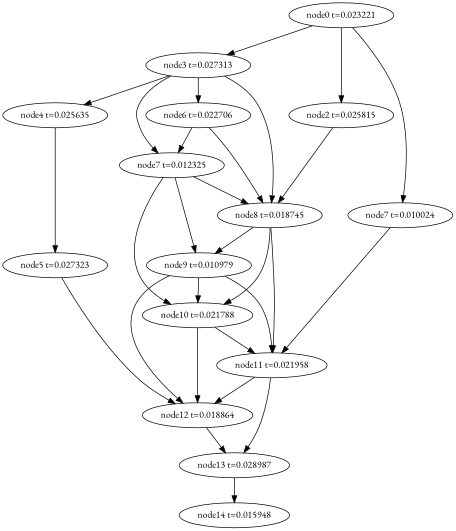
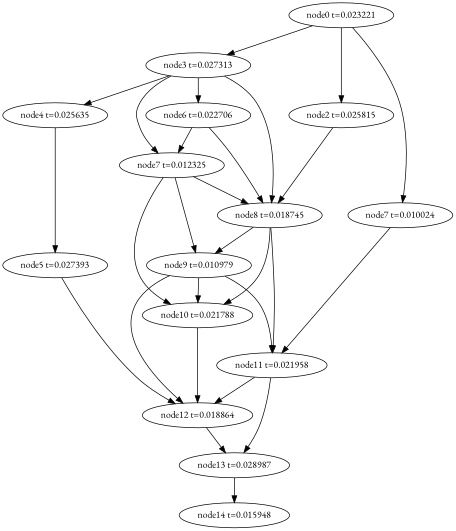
node "node5 t=0.027323": label "node5 t=0.027323" -> "node5 t=0.027393"
edge "node10 t=0.021788" -> "node11 t=0.021958": removed
